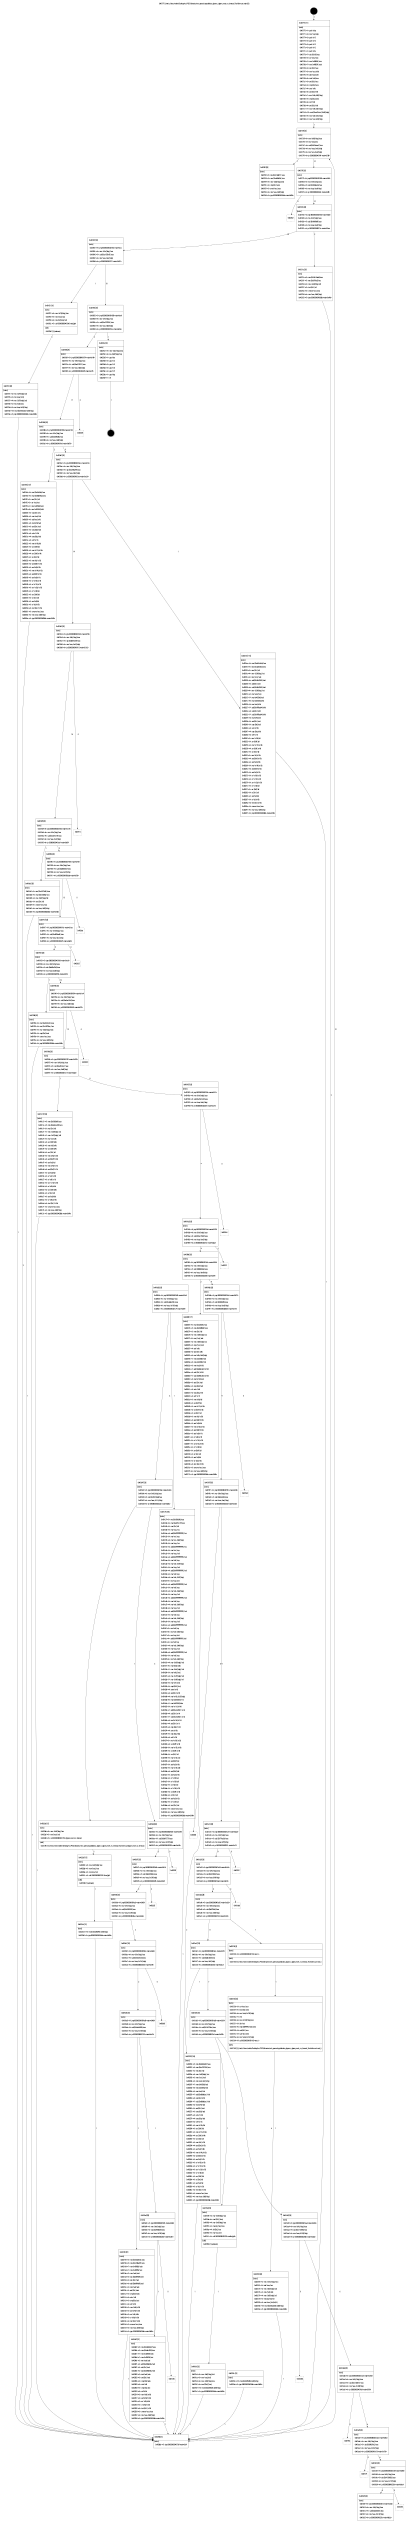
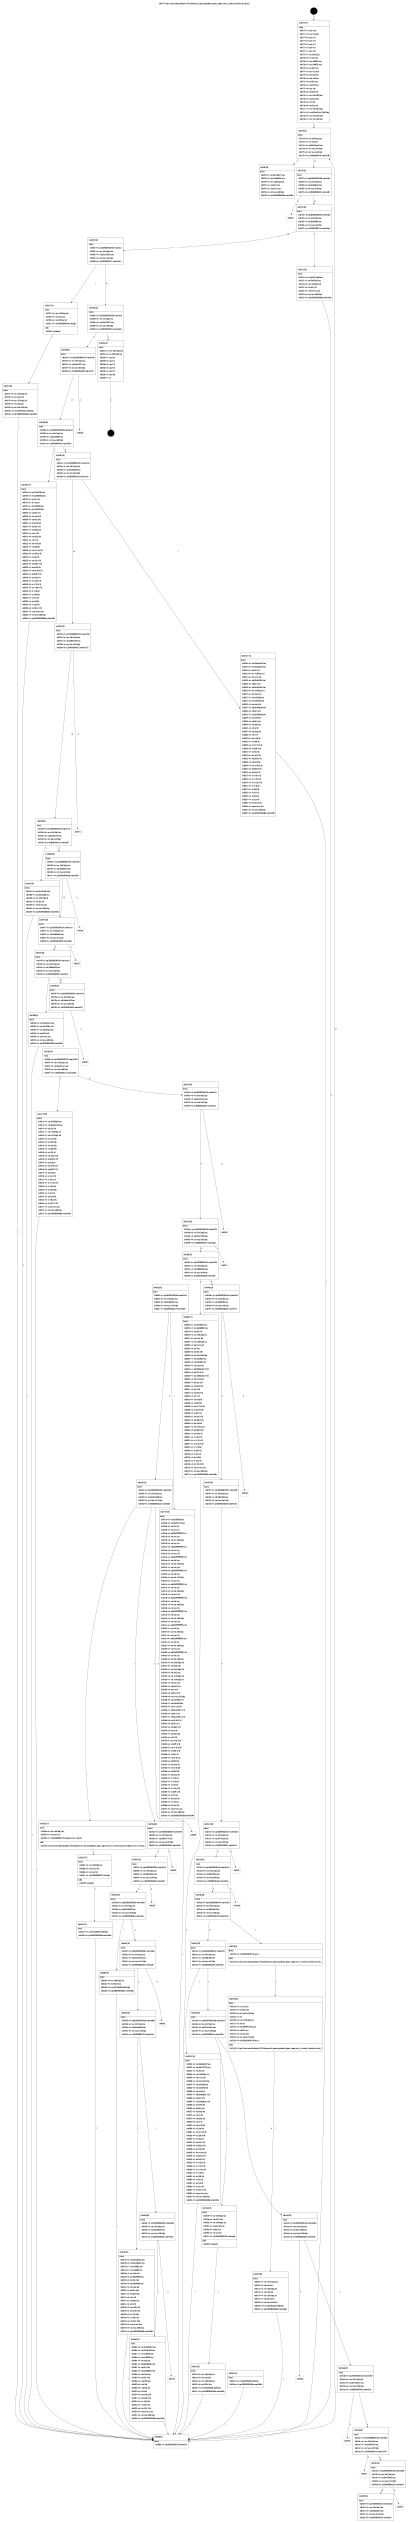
edge "0x40194f [28]" -> "0x40196b [28]": removed, label "12"
edge "0x4019f7 [28]" -> "0x402643": now "0x401b47 [28]" -> "0x402643"
node "0x4024be [25]": added
